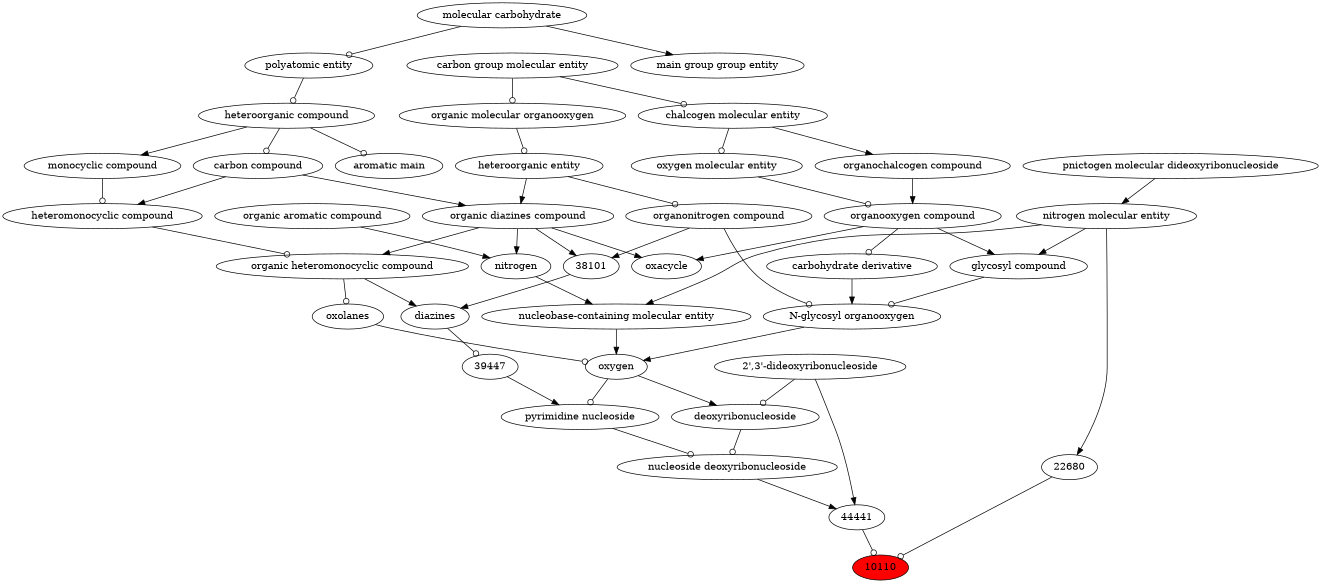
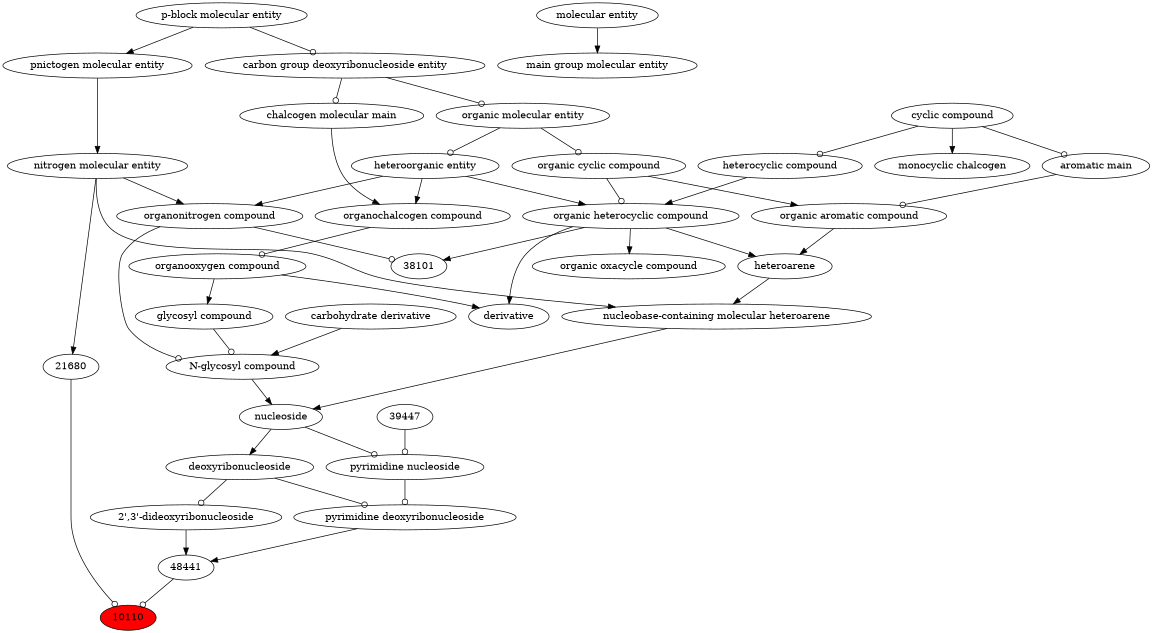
node "p-block molecular entity": added
node "molecular carbohydrate": label "molecular carbohydrate" -> "molecular entity"
node "polyatomic entity": removed
node "carbon group molecular entity": label "carbon group molecular entity" -> "carbon group deoxyribonucleoside entity"
node "main group group entity": label "main group group entity" -> "main group molecular entity"
node "heteroorganic compound": label "heteroorganic compound" -> "cyclic compound"
node "organic molecular organooxygen": label "organic molecular organooxygen" -> "organic molecular entity"
node "chalcogen molecular entity": label "chalcogen molecular entity" -> "chalcogen molecular main"
node "monocyclic compound": label "monocyclic compound" -> "monocyclic chalcogen"
node "carbon compound": label "carbon compound" -> "heterocyclic compound"
node "organic cyclic compound": added
node "oxygen molecular entity": removed
node "pnictogen molecular dideoxyribonucleoside": label "pnictogen molecular dideoxyribonucleoside" -> "pnictogen molecular entity"
edge "heteroorganic entity" -> "organochalcogen compound": added
edge "organochalcogen compound" -> "organooxygen compound": arrowhead normal -> odot
edge "aromatic main" -> "organic aromatic compound": added
edge "heteroorganic entity" -> "organonitrogen compound": arrowhead odot -> normal
node "heteromonocyclic compound": removed
node "organic diazines compound": label "organic diazines compound" -> "organic heterocyclic compound"
edge "organooxygen compound" -> "carbohydrate derivative": removed
edge "nitrogen molecular entity" -> "glycosyl compound": now "nitrogen molecular entity" -> "organonitrogen compound"
edge "organonitrogen compound" -> "38101": arrowhead normal -> odot
node "organic heteromonocyclic compound": label "organic heteromonocyclic compound" -> "organic oxacycle compound"
node "nitrogen": label "nitrogen" -> "heteroarene"
node "oxacycle": label "oxacycle" -> "derivative"
node "oxolanes": removed
node "diazines": removed
node "nucleobase-containing molecular entity": label "nucleobase-containing molecular entity" -> "nucleobase-containing molecular heteroarene"
node "N-glycosyl organooxygen": label "N-glycosyl organooxygen" -> "N-glycosyl compound"
node "oxygen": label "oxygen" -> "nucleoside"
edge "39447" -> "pyrimidine nucleoside": arrowhead normal -> odot
edge "2',3'-dideoxyribonucleoside" -> "deoxyribonucleoside": reversed
node "nucleoside deoxyribonucleoside": label "nucleoside deoxyribonucleoside" -> "pyrimidine deoxyribonucleoside"
node "22680": label "22680" -> "21680"
node "44441": label "44441" -> "48441"
